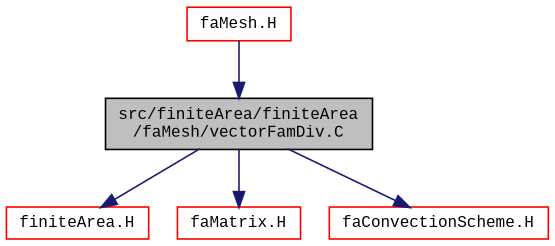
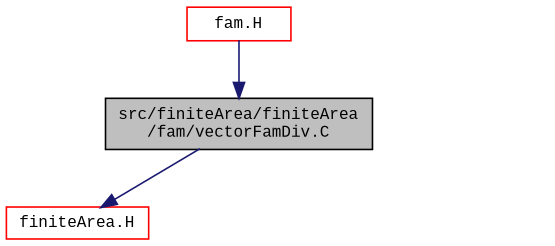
node "faMesh.H": label "faMesh.H" -> "fam.H"
node "src/finiteArea/finiteArea /faMesh/vectorFamDiv.C": label "src/finiteArea/finiteArea /faMesh/vectorFamDiv.C" -> "src/finiteArea/finiteArea /fam/vectorFamDiv.C"
node "faMatrix.H": removed
node "faConvectionScheme.H": removed
